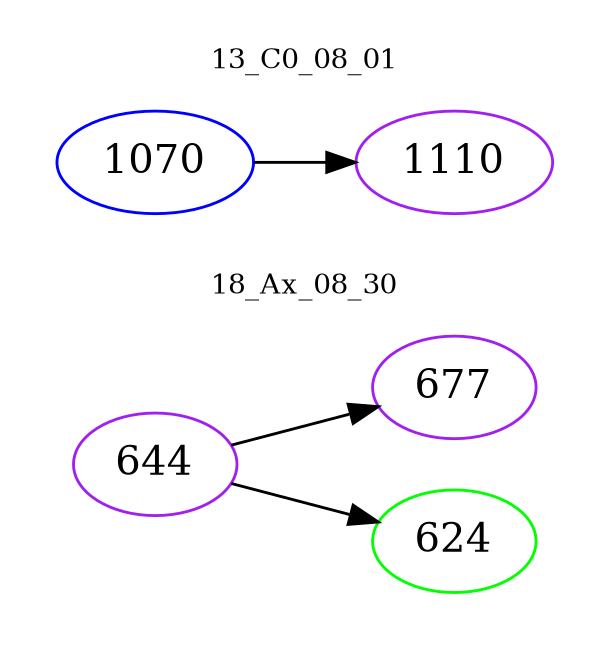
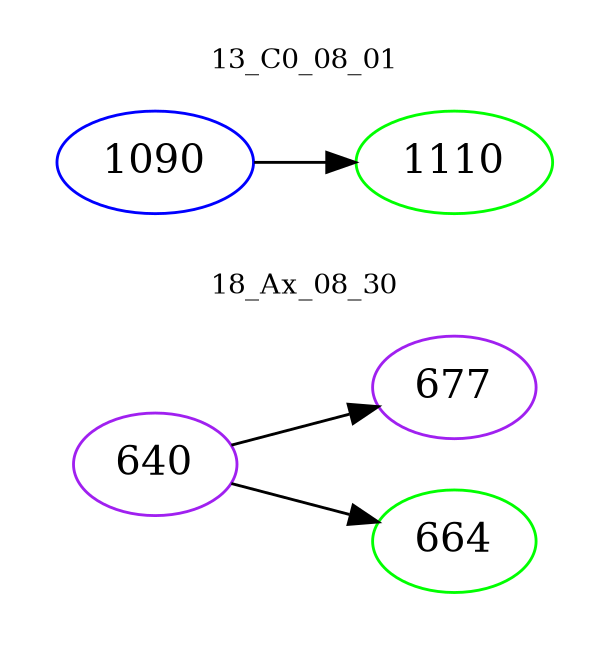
node "1070": label "1070" -> "1090"
node "1110": color purple -> green
node "644": label "644" -> "640"
node "624": label "624" -> "664"
